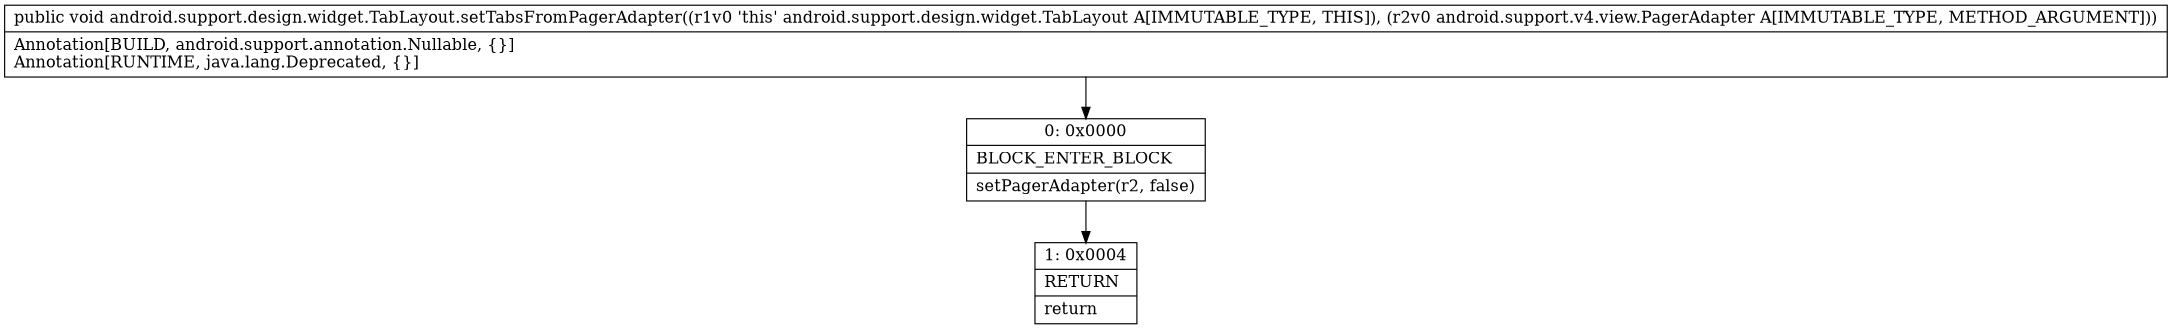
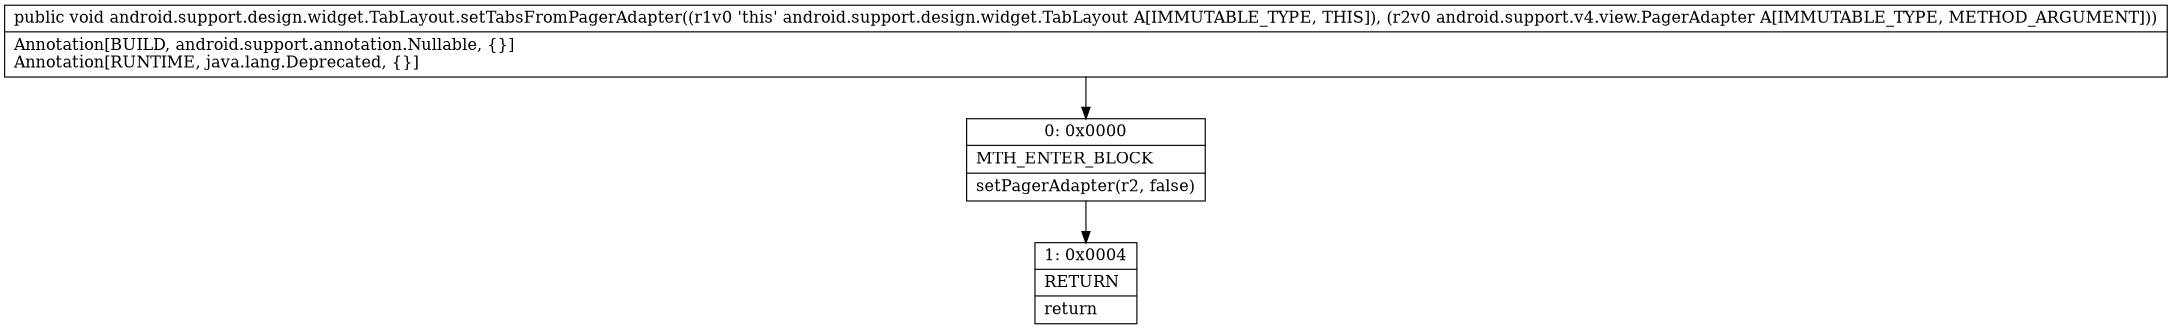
node "0: 0x0000": text "BLOCK_ENTER_BLOCK" -> "MTH_ENTER_BLOCK"
